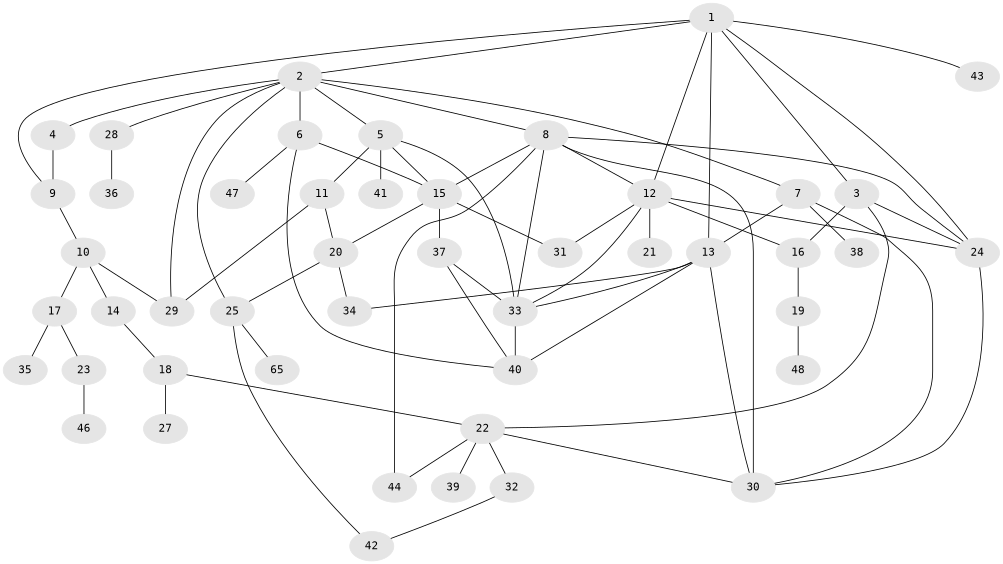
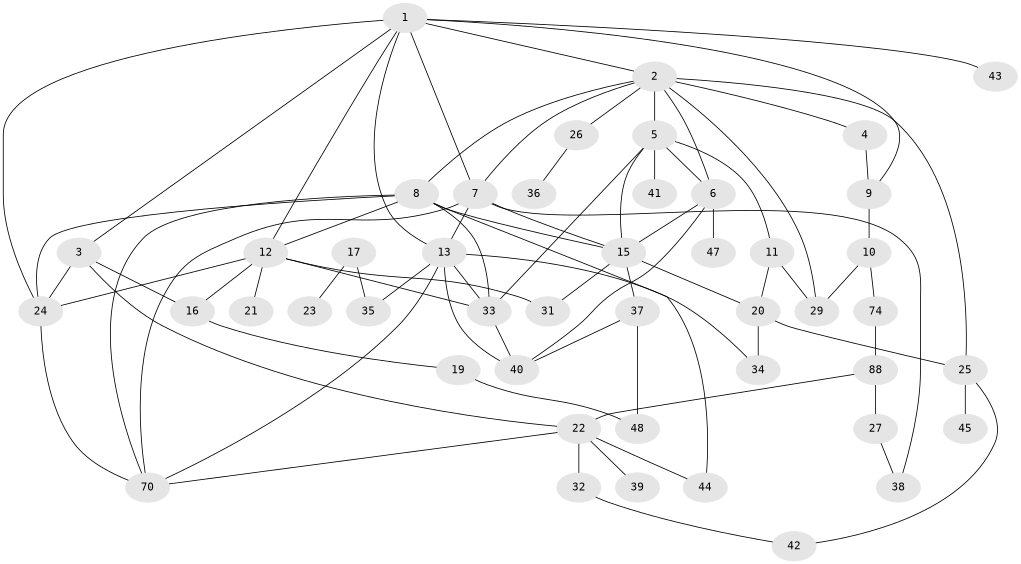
edge "1" -- "7": added
node "28": label "28" -> "26"
edge "5" -- "6": added
edge "7" -- "15": added
edge "10" -- "17": removed
edge "37" -- "33": now "37" -- "48"
edge "13" -- "35": added
node "14": label "14" -> "74"
node "18": label "18" -> "88"
node "65": label "65" -> "45"
node "46": removed
edge "27" -- "38": added
node "30": label "30" -> "70"
